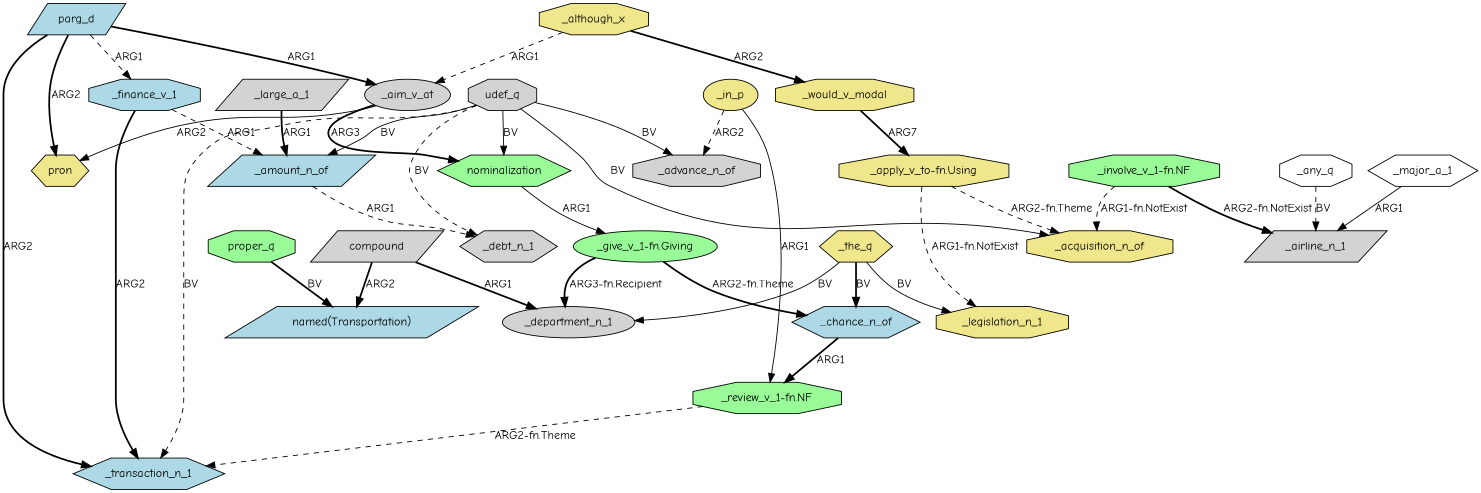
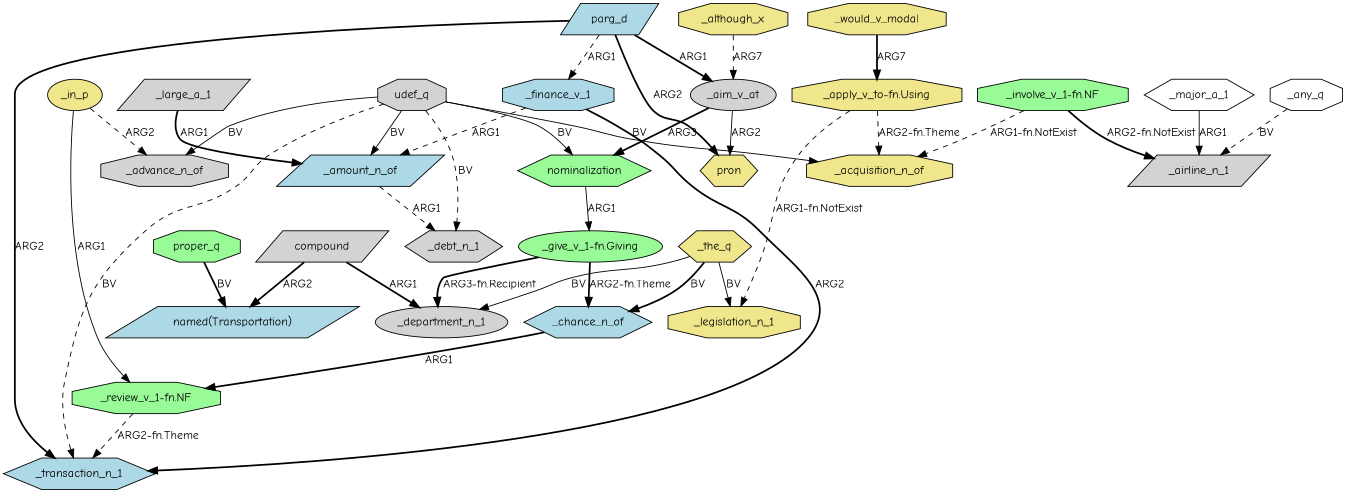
edge "_although_x" -> "_would_v_modal": removed, label "ARG2"
edge "_although_x" -> "_aim_v_at": label "ARG1" -> "ARG7"
